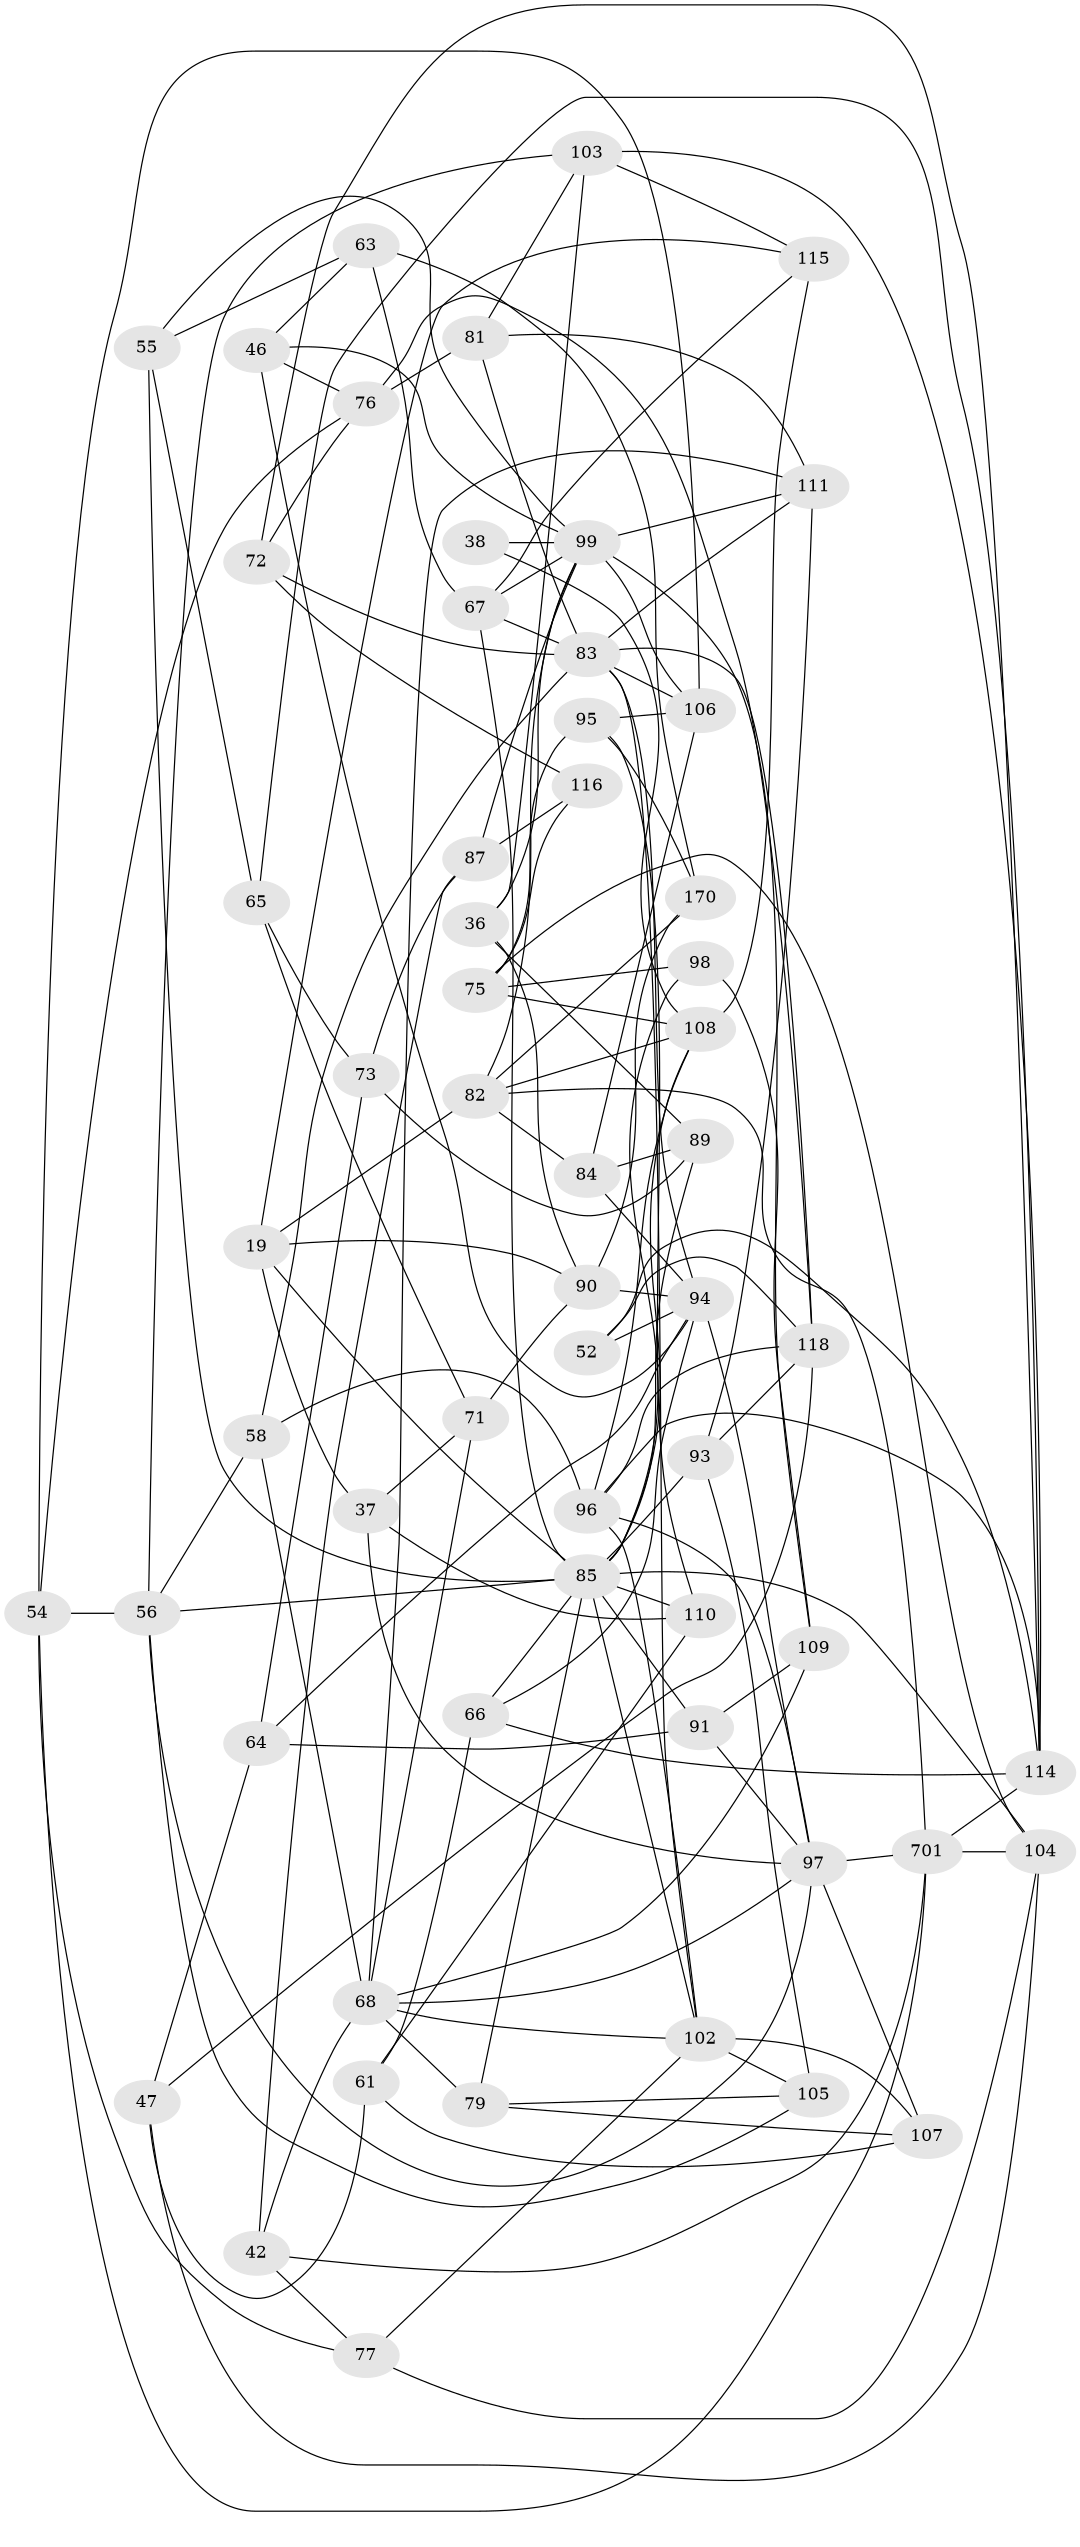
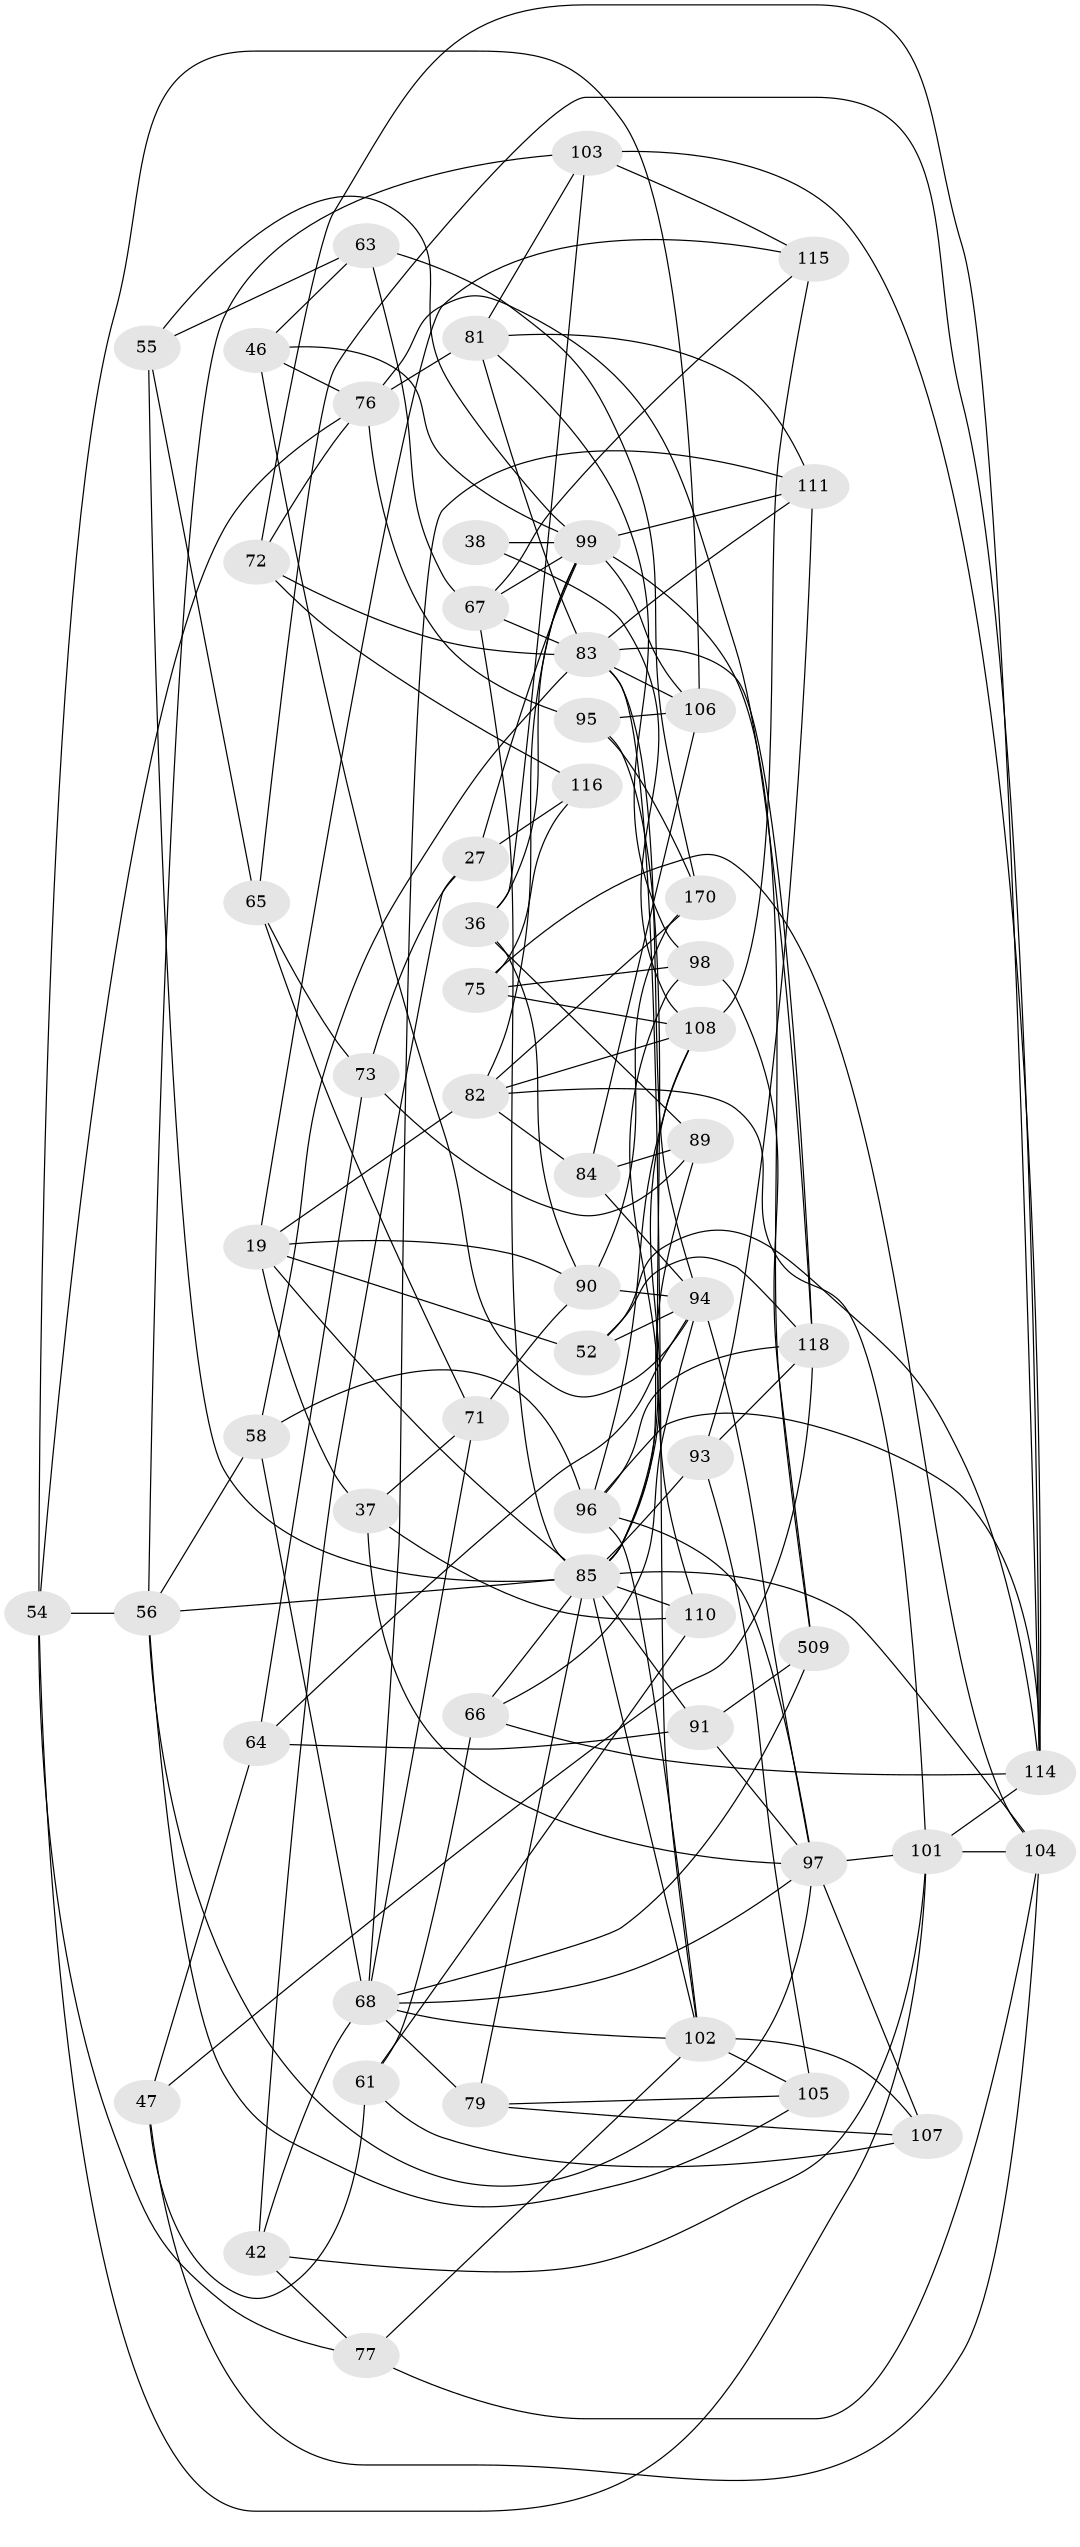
edge "81" -- "98": added
edge "95" -- "75": now "95" -- "76"
node "87": label "87" -> "27"
edge "19" -- "52": added
node "109": label "109" -> "509"
node "701": label "701" -> "101"
